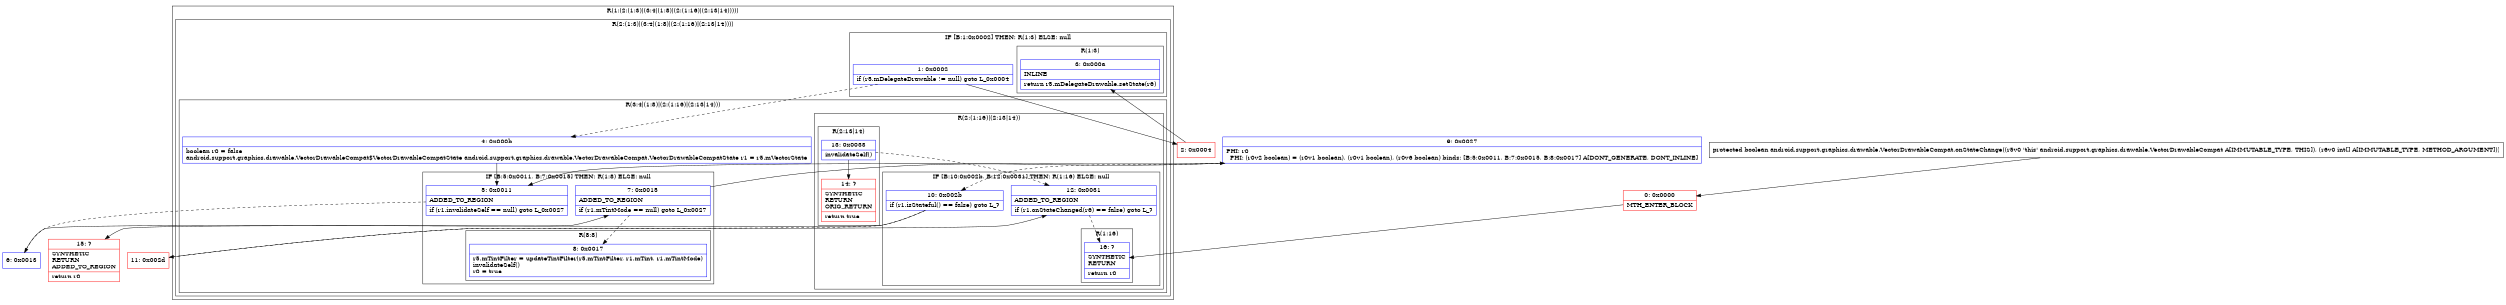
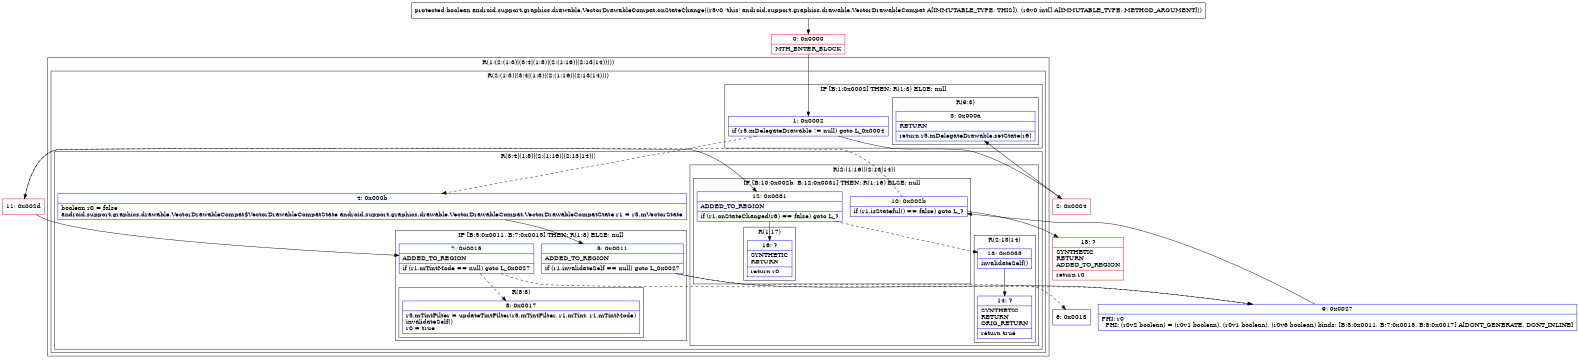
cluster "R(1:3)": label "R(1:3)" -> "R(9:3)"
node "3: 0x000a": text "INLINE" -> "RETURN"
edge "13: 0x0033" -> "12: 0x0031": reversed
edge "9: 0x0027" -> "5: 0x0011": reversed
edge "7: 0x0015" -> "9: 0x0027": style solid -> dashed
edge "9: 0x0027" -> "10: 0x002b": style dashed -> solid
node "14: ?": color red -> blue
edge "6: 0x0013" -> "7: 0x0015": now "11: 0x002d" -> "7: 0x0015"
edge "12: 0x0031" -> "16: ?": style dashed -> solid
edge "0: 0x0000" -> "16: ?": now "0: 0x0000" -> "1: 0x0002"
cluster "R(1:16)": label "R(1:16)" -> "R(1:17)"
